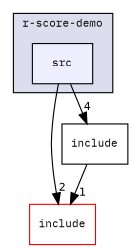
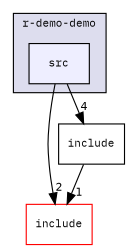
cluster "r-score-demo": label "r-score-demo" -> "r-demo-demo"
